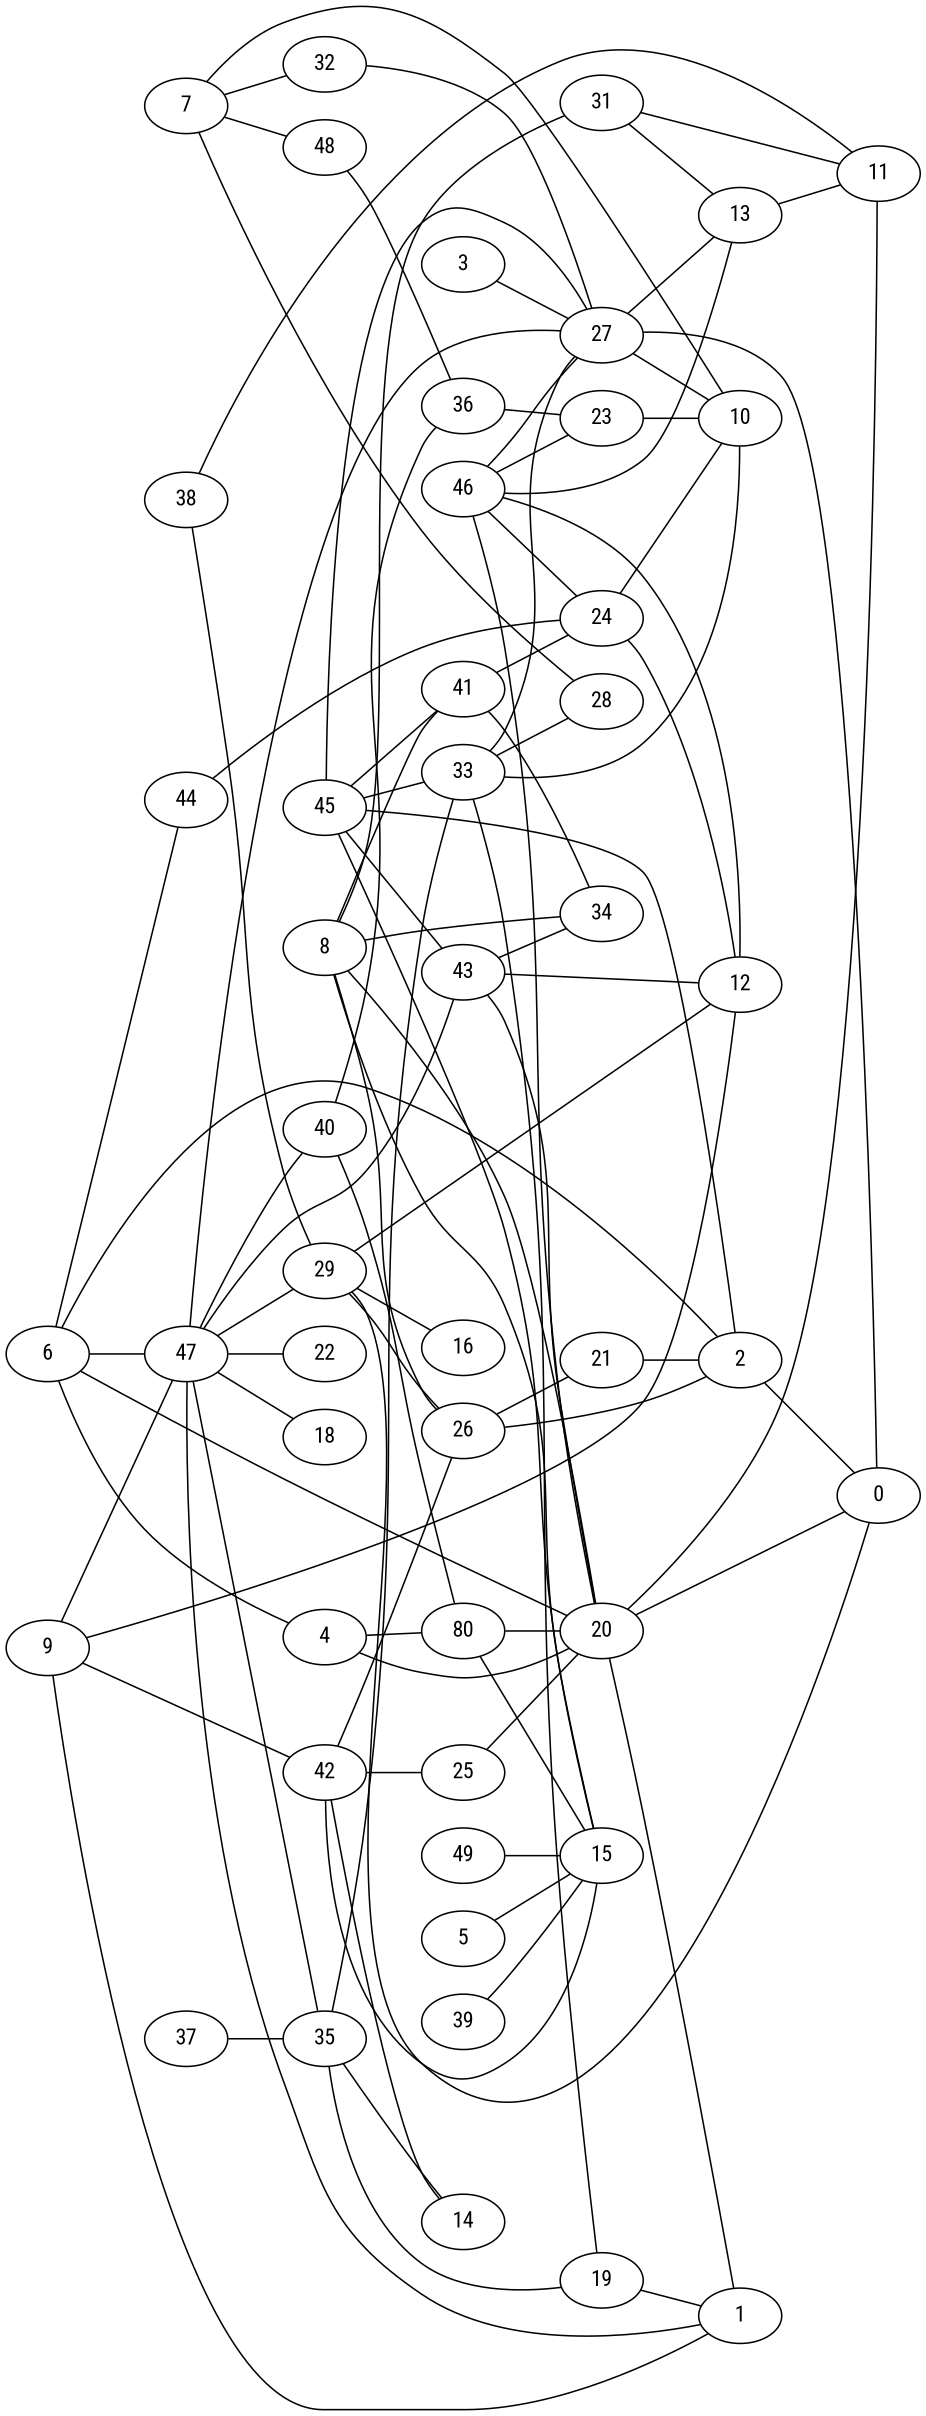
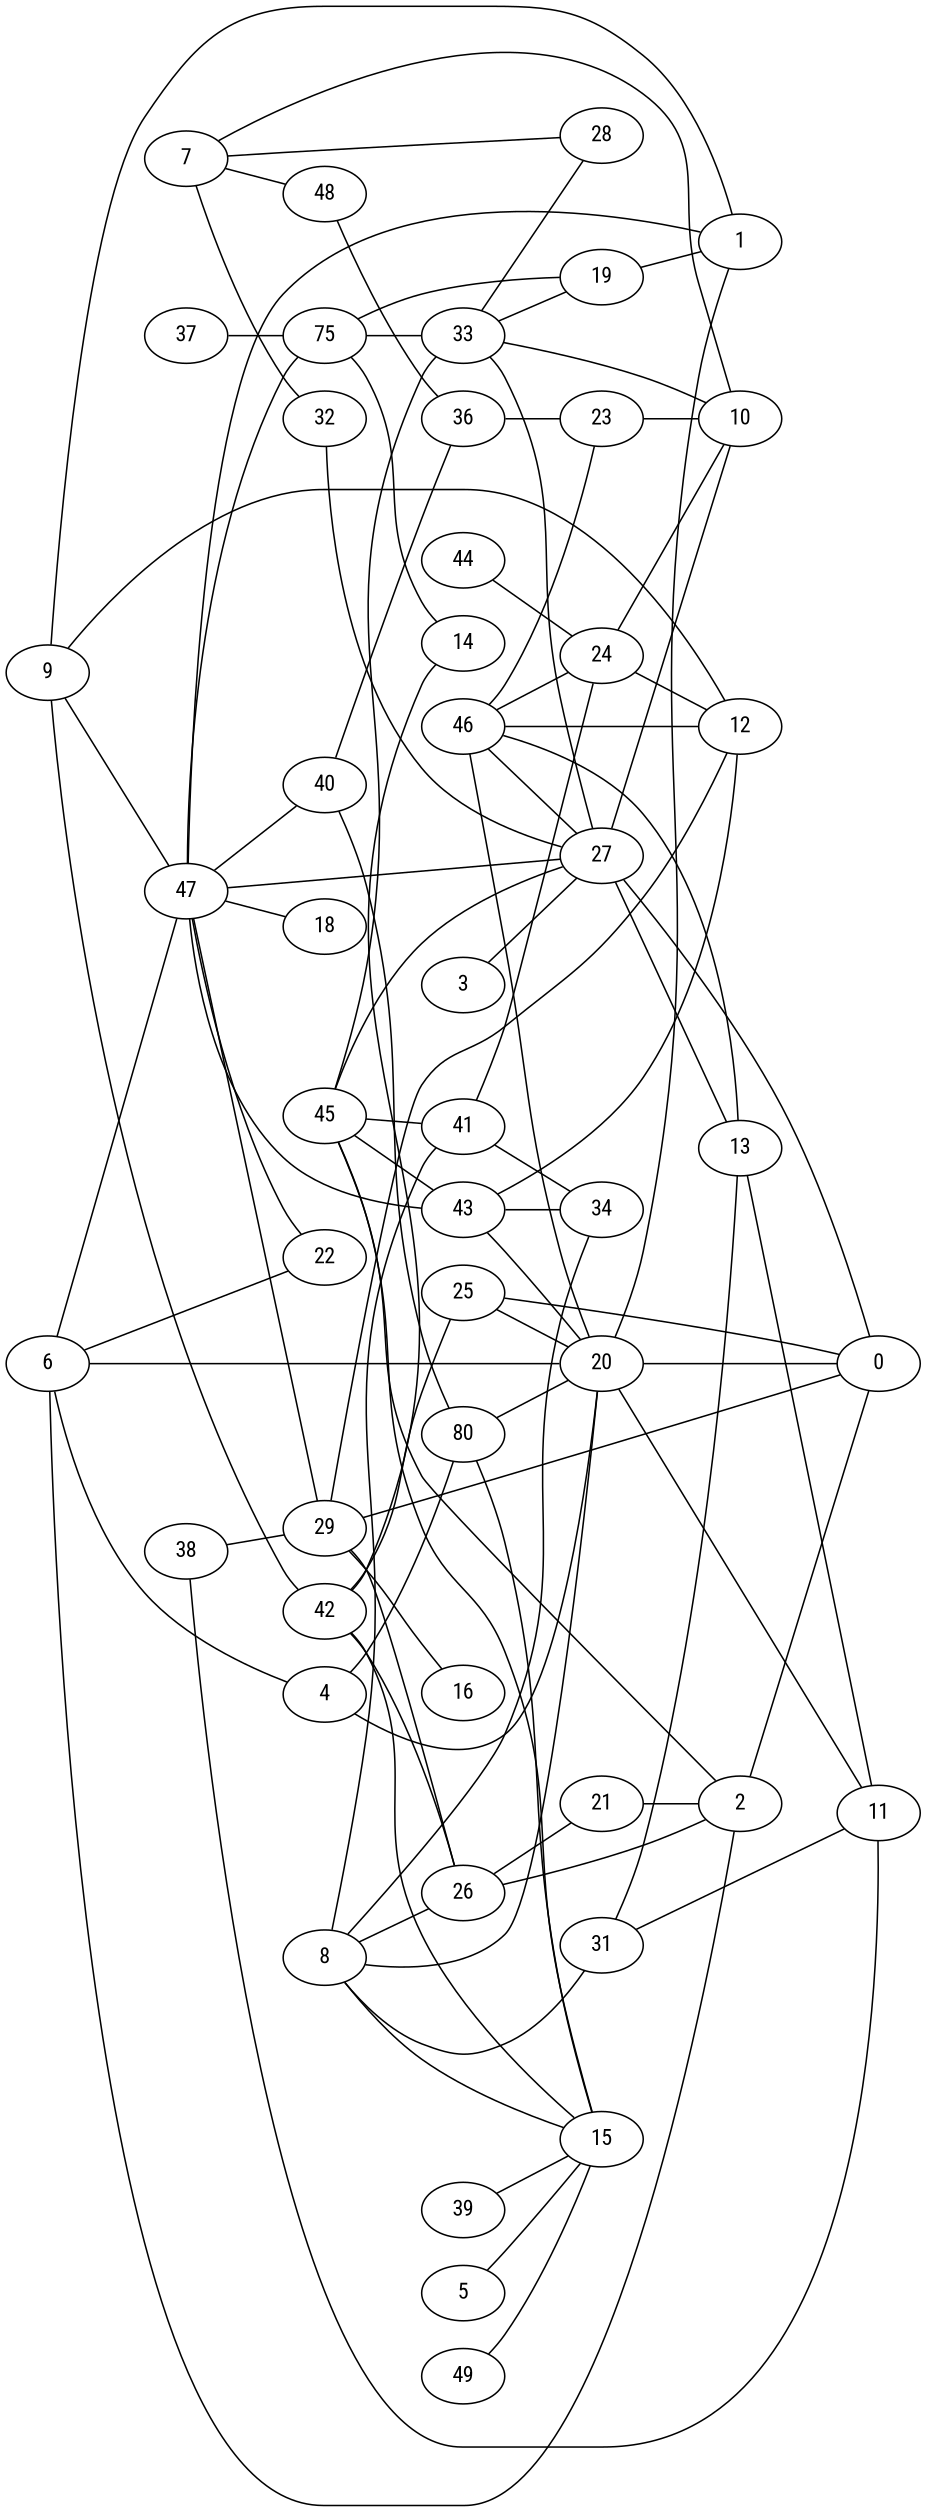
edge "44" -- "6": now "22" -- "6"
edge "25" -- "0": added
node "35": label "35" -> "75"
